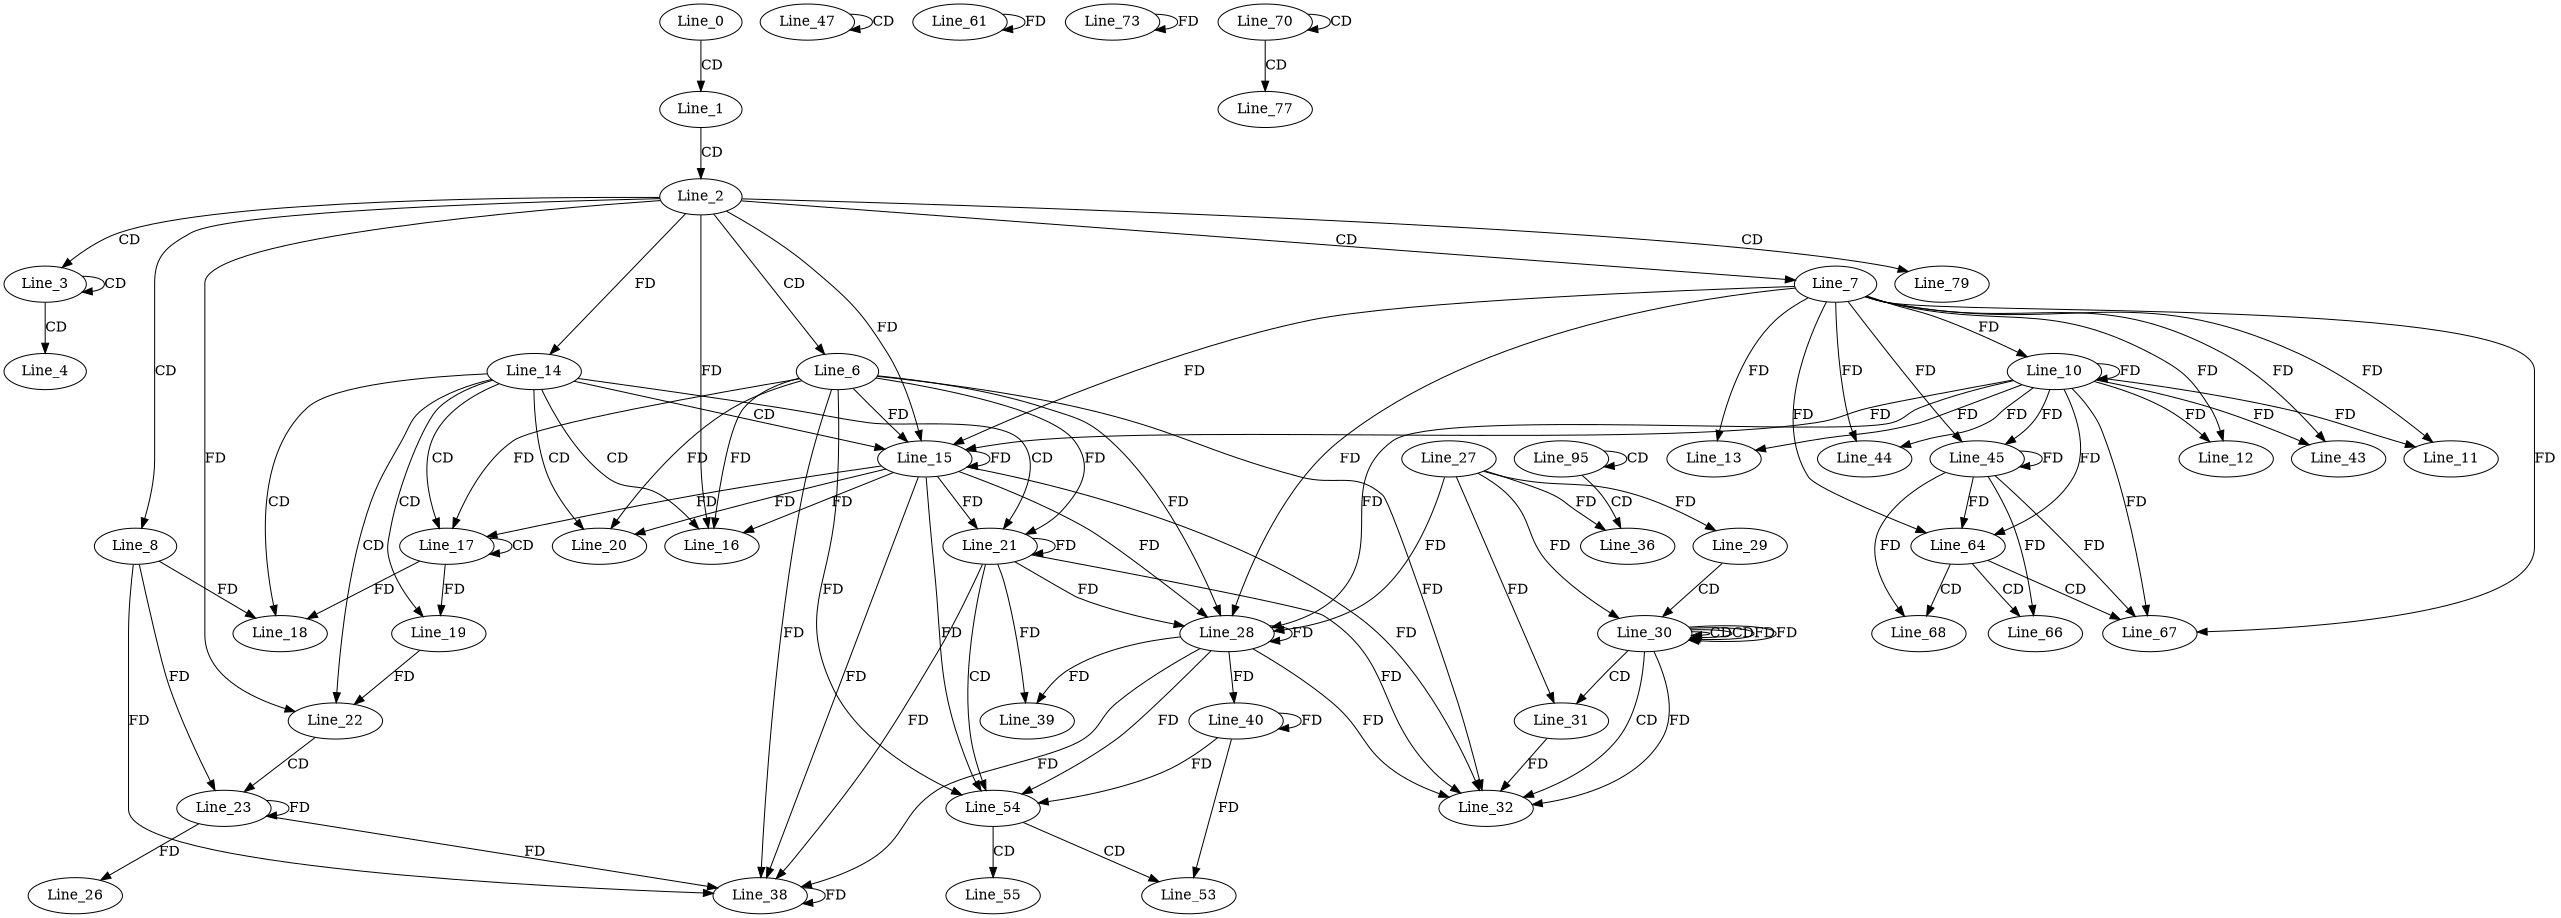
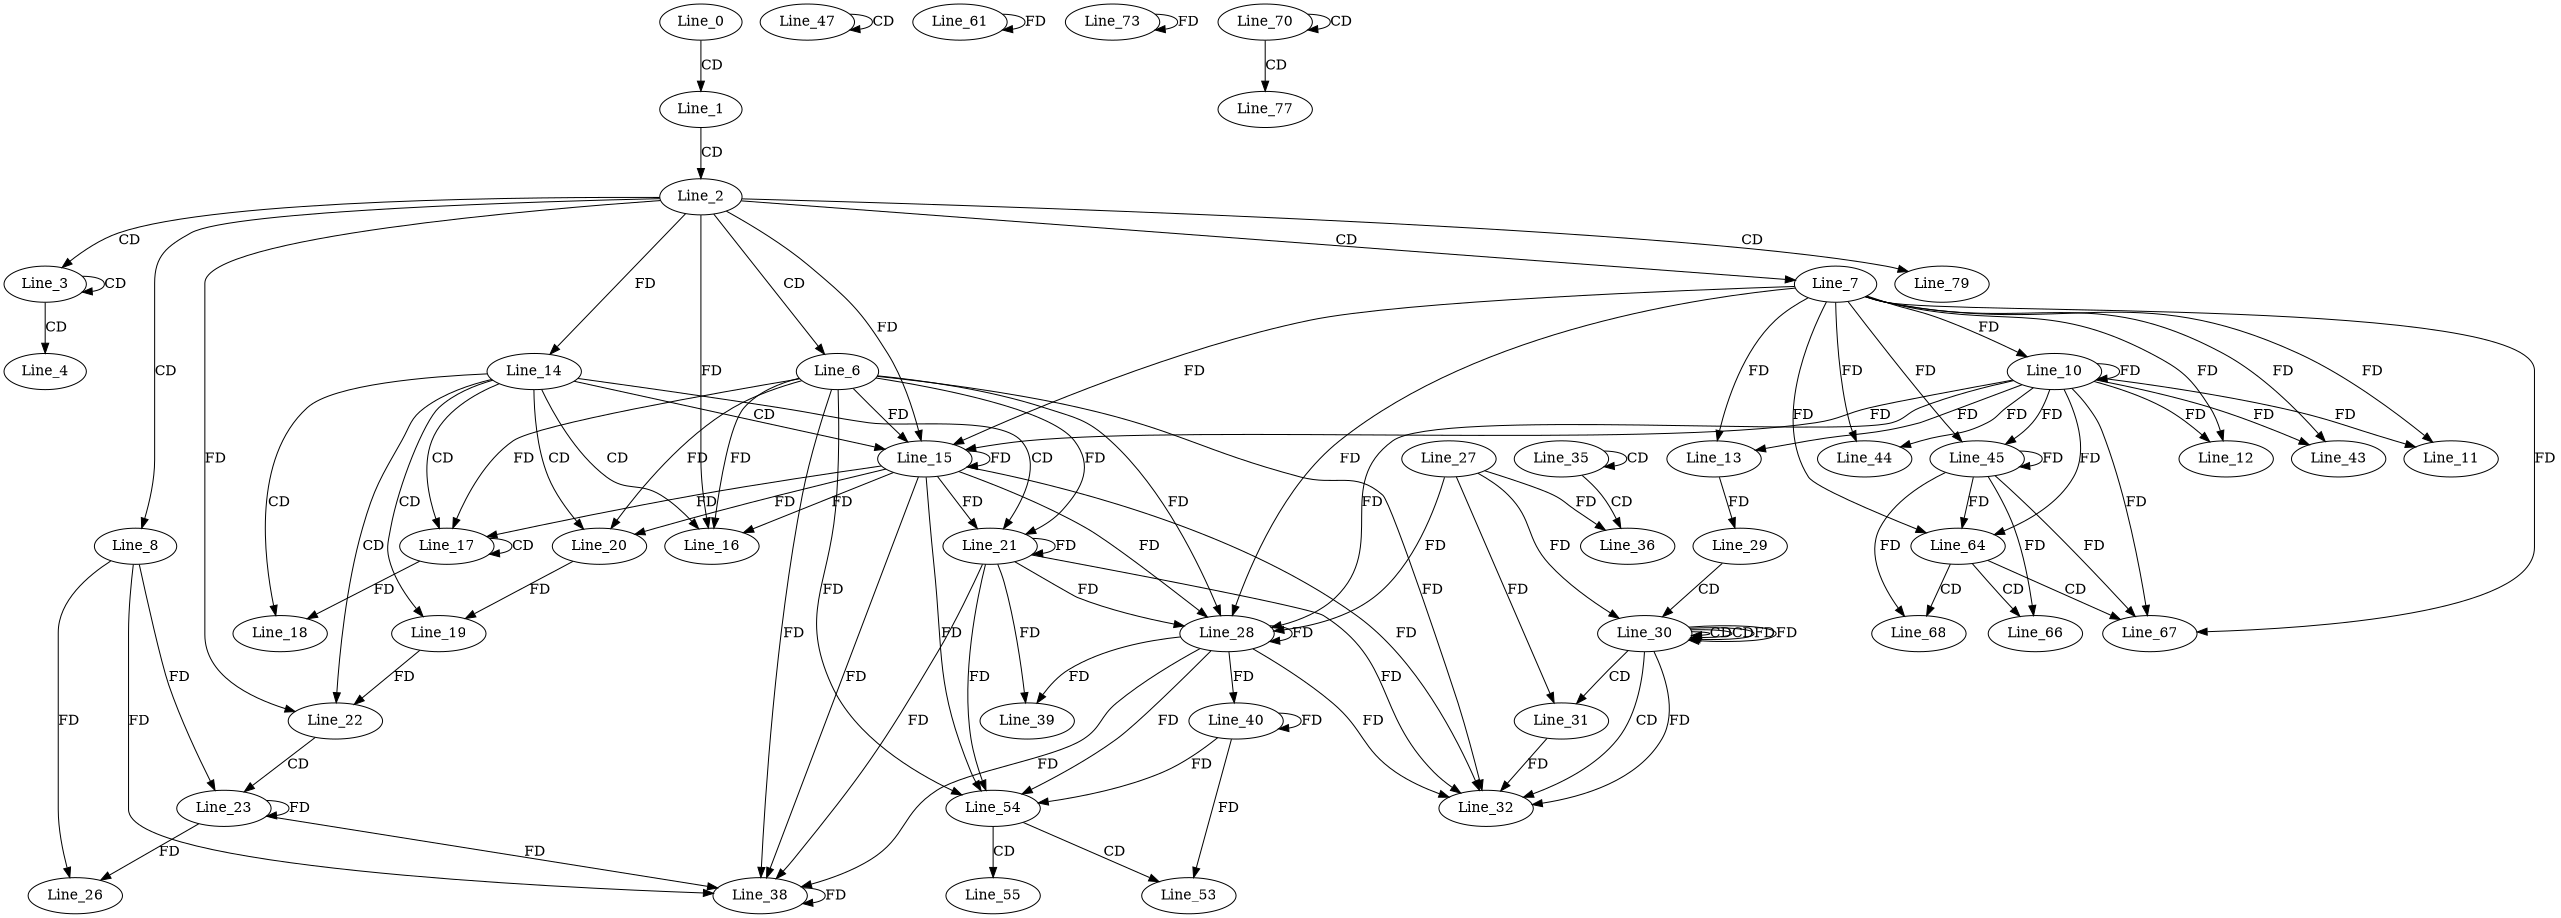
node "Line_95": label "Line_95" -> "Line_35"
edge "Line_27" -> "Line_29": now "Line_13" -> "Line_29"
edge "Line_8" -> "Line_18": now "Line_8" -> "Line_26"
edge "Line_17" -> "Line_19": now "Line_20" -> "Line_19"
edge "Line_21" -> "Line_54": label "CD" -> "FD"
